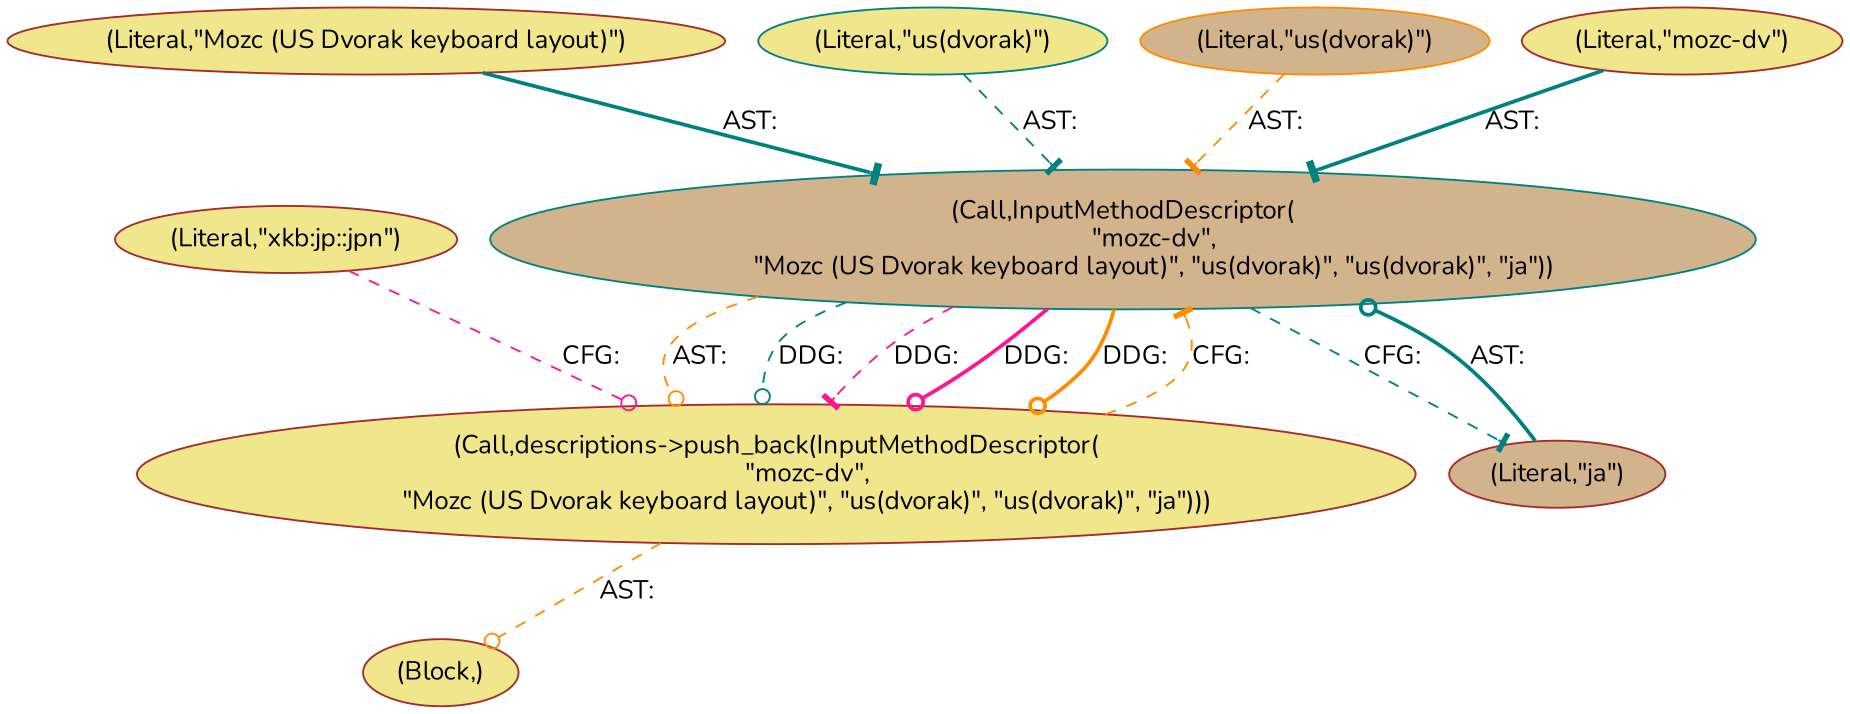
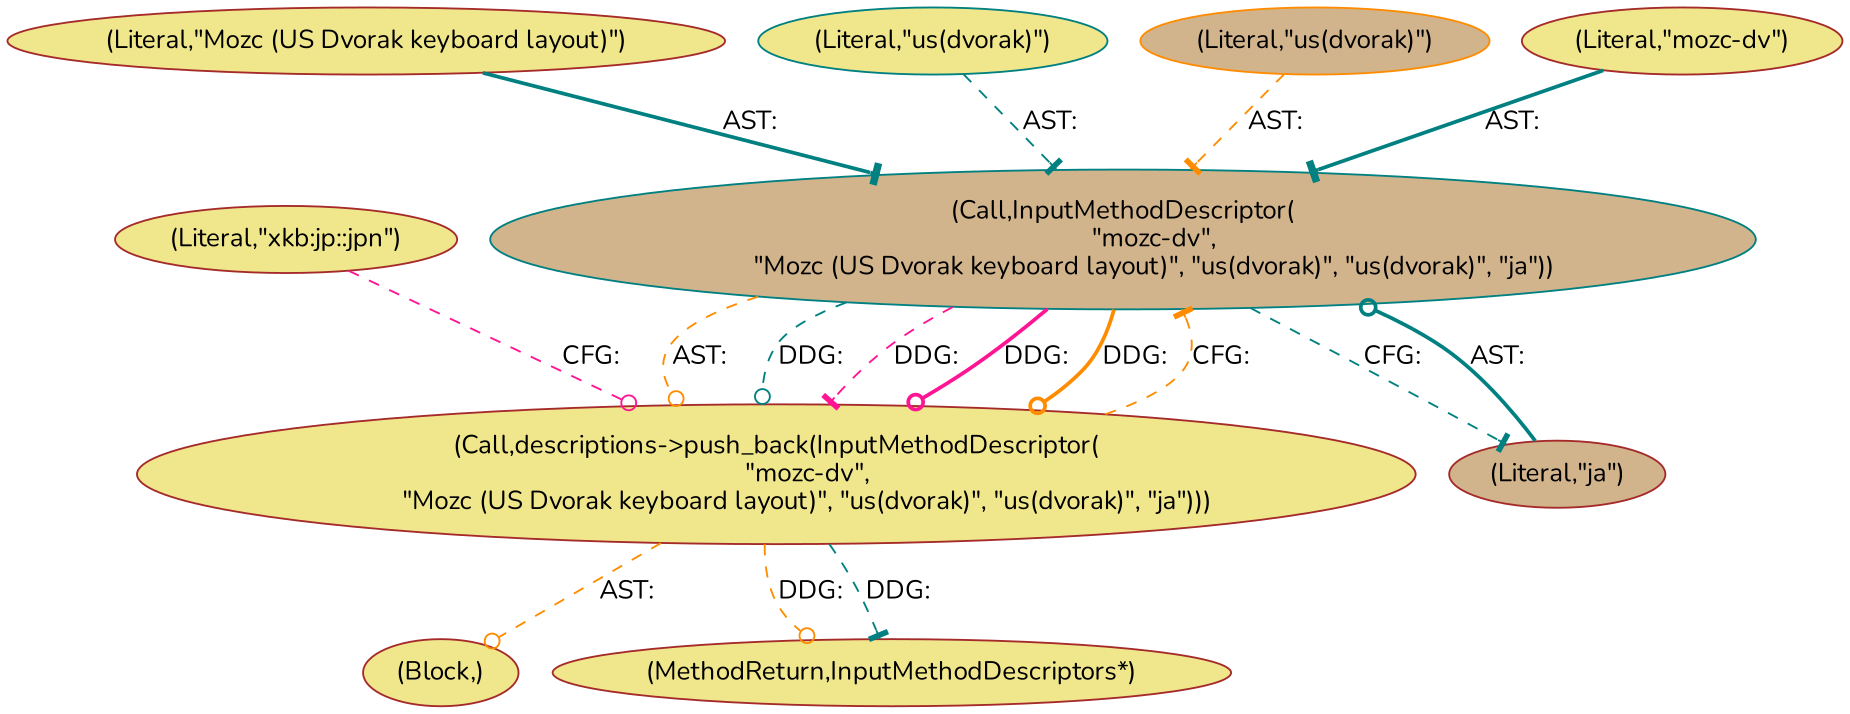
node "(MethodReturn,InputMethodDescriptors*)": added
